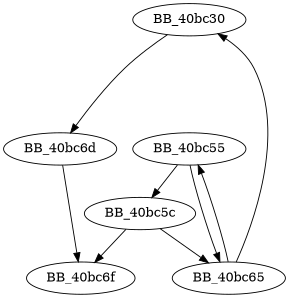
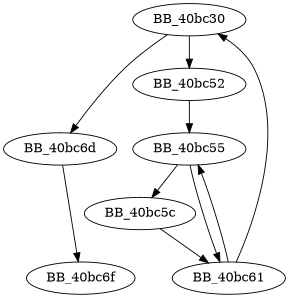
node "BB_40bc52": added
edge "BB_40bc5c" -> "BB_40bc6f": removed
node "BB_40bc65": label "BB_40bc65" -> "BB_40bc61"
